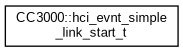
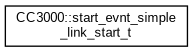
node "CC3000::hci_evnt_simple _link_start_t": label "CC3000::hci_evnt_simple _link_start_t" -> "CC3000::start_evnt_simple _link_start_t"
